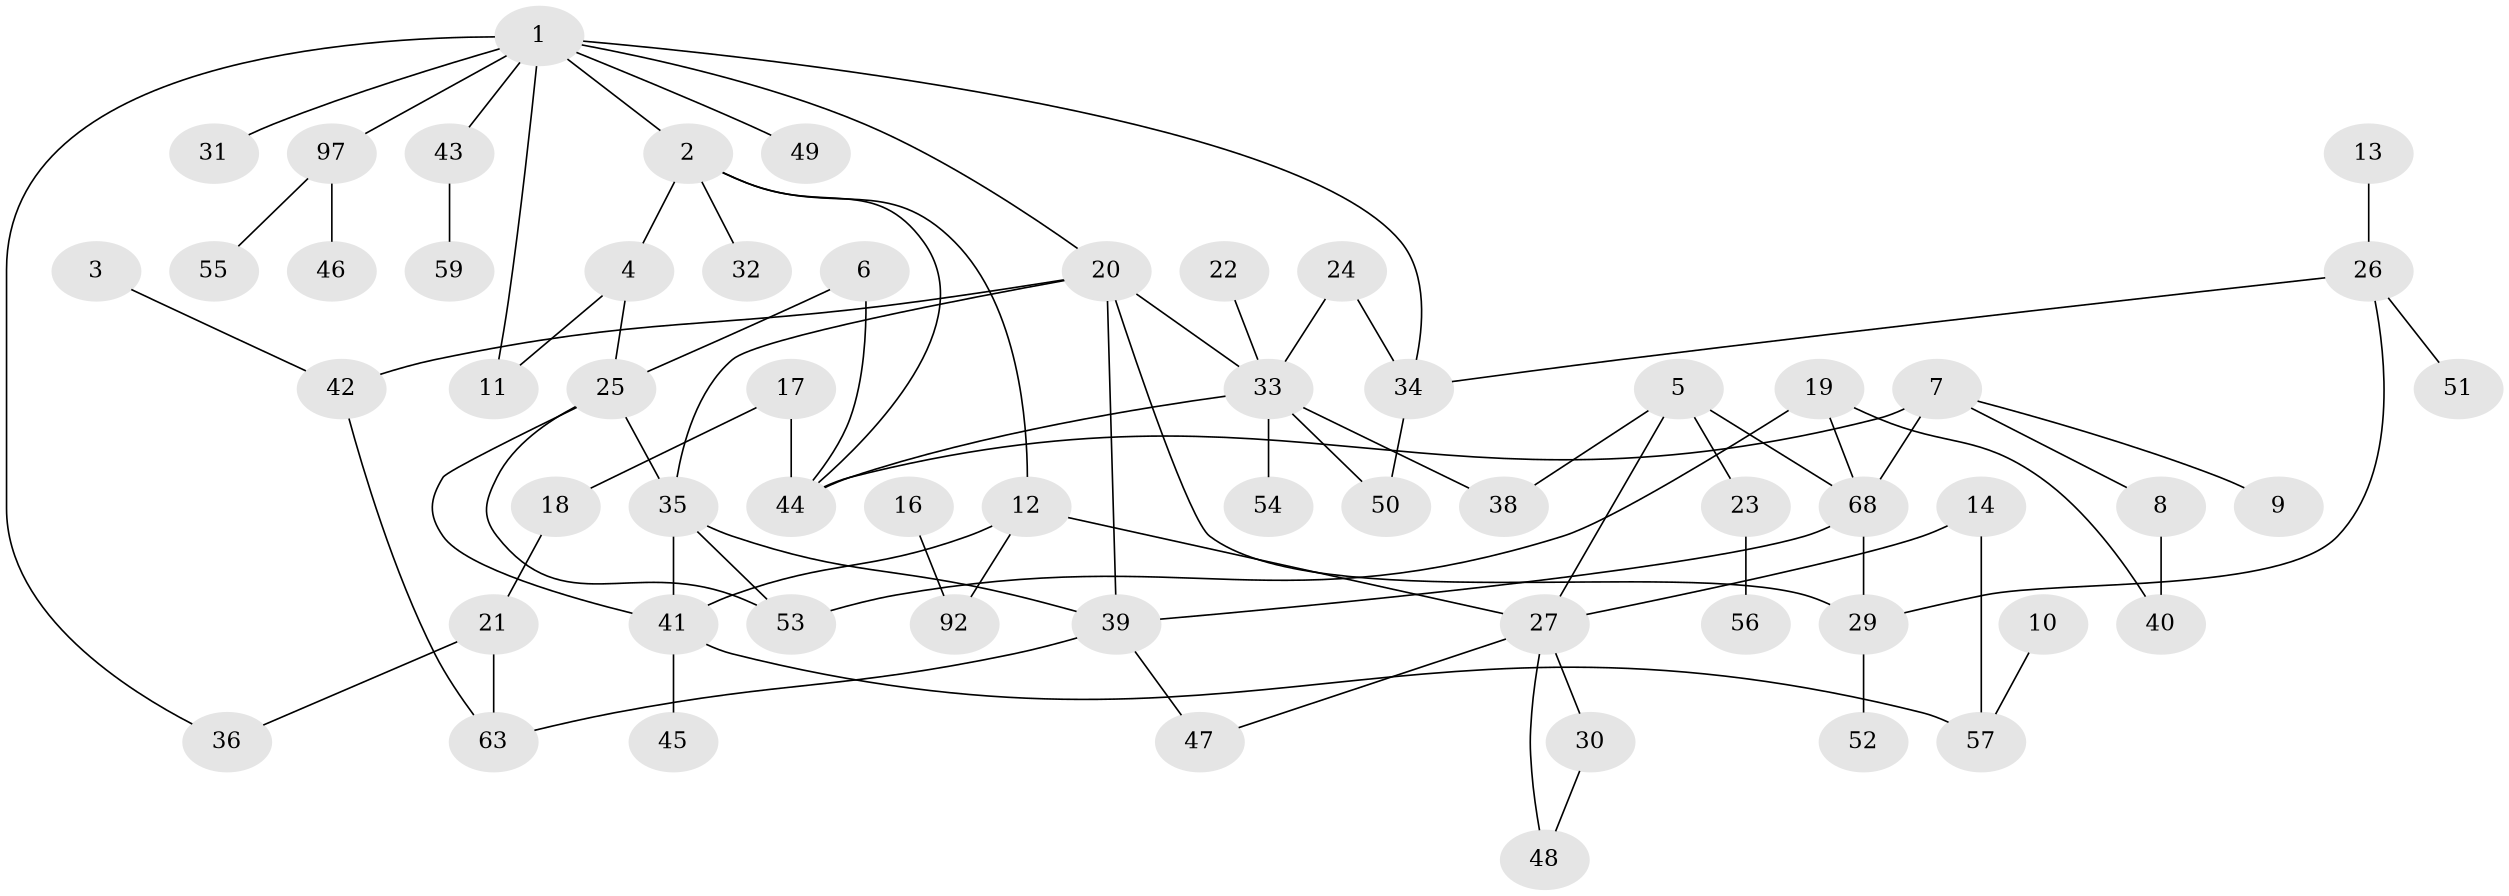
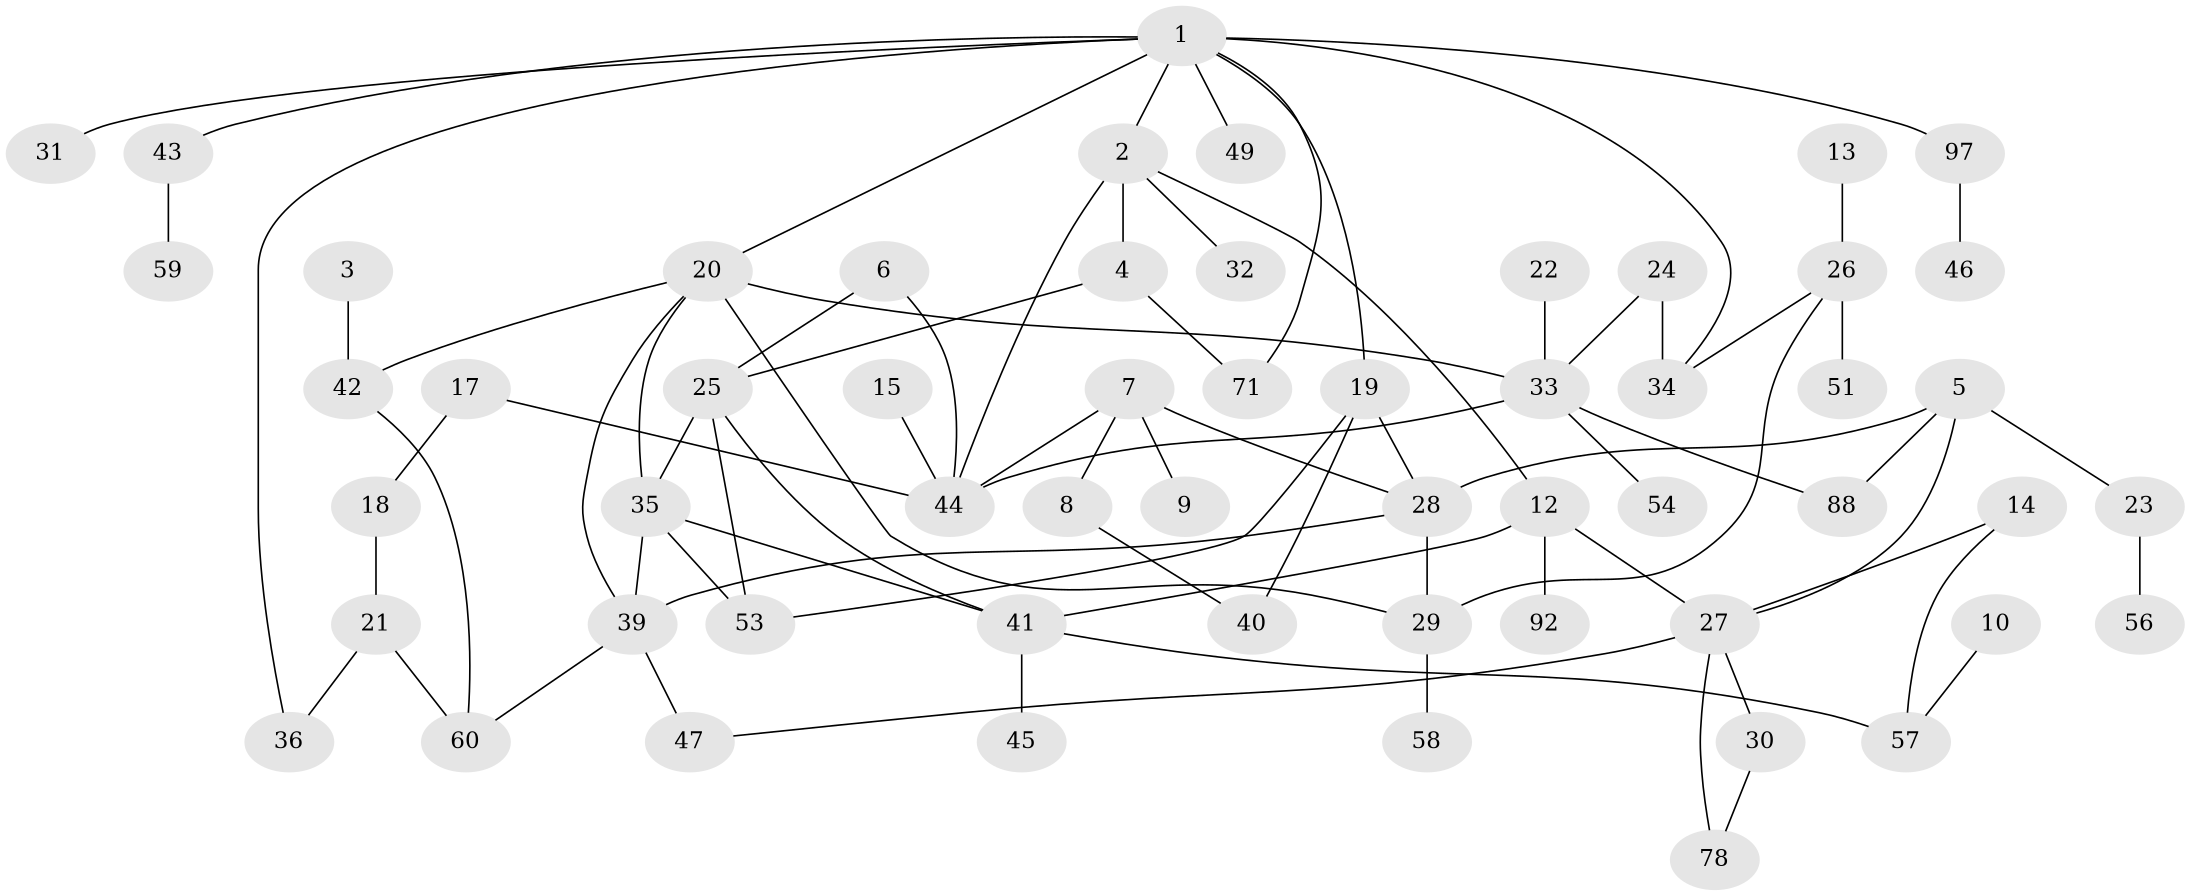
edge "1" -- "19": added
node "55": removed
node "11": label "11" -> "71"
node "15": added
node "16": removed
node "50": removed
node "38": label "38" -> "88"
node "68": label "68" -> "28"
node "63": label "63" -> "60"
node "52": label "52" -> "58"
node "48": label "48" -> "78"
